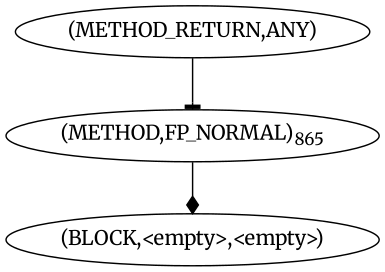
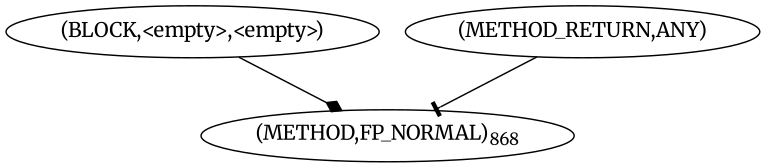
node "(METHOD,FP_NORMAL)": text "865" -> "868"
edge "(METHOD,FP_NORMAL)" -> "(BLOCK,<empty>,<empty>)": reversed
